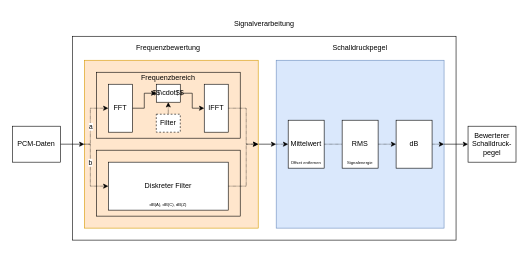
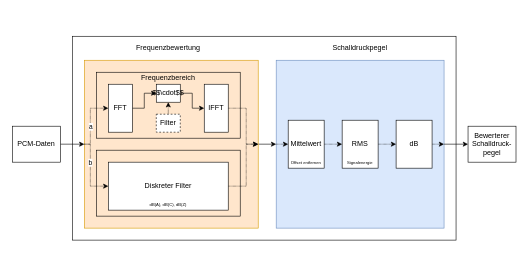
node "Signalverarbeitung": removed
edge "Mittelwert" -- "RMS": arrowhead none -> classic
